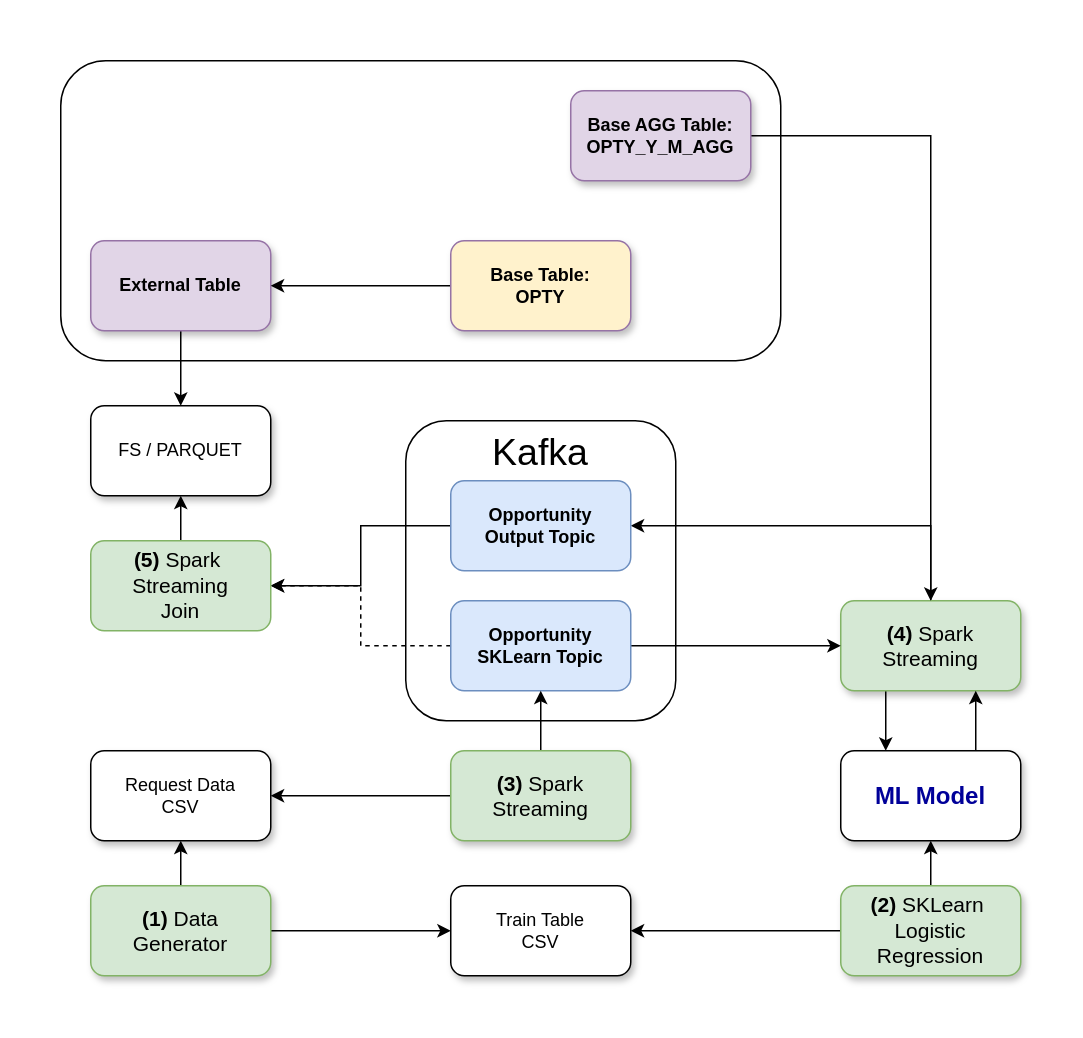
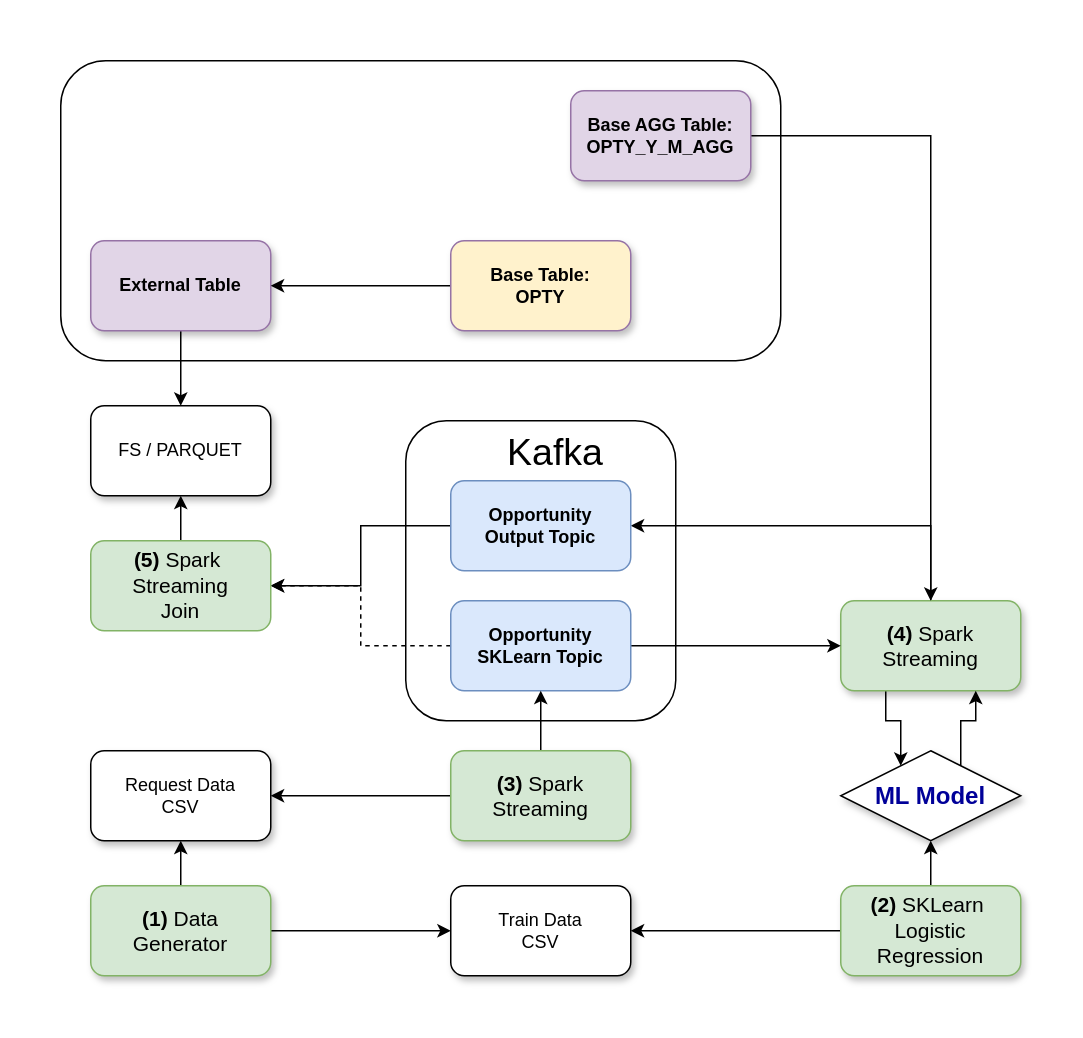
node "Kafka": moved (541, 451) -> (556, 451)
node "ML Model": shape rounded rectangle -> diamond
node "Train Table CSV": label "Train Table CSV" -> "Train Data CSV"
